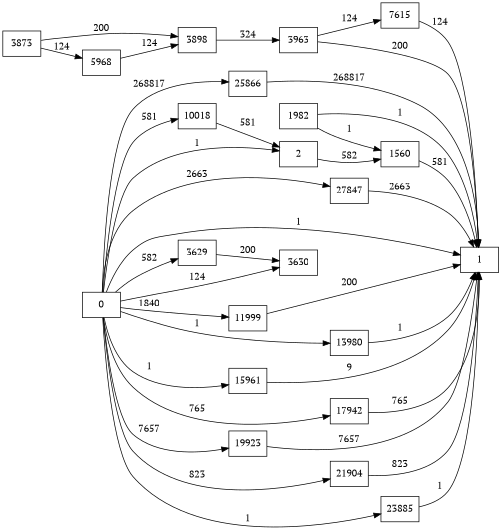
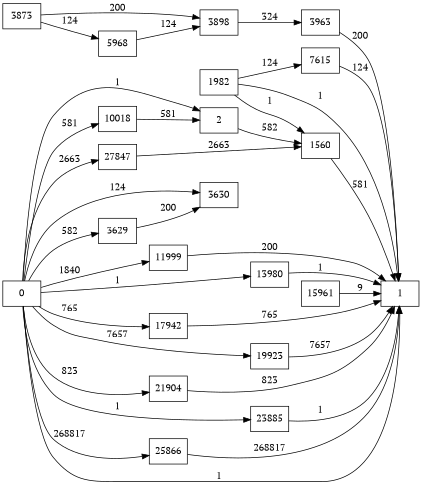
edge "3963" -> "7615": now "1982" -> "7615"
edge "27847" -> "1": now "27847" -> "1560"
edge "0" -> "15961": removed, label "1"
